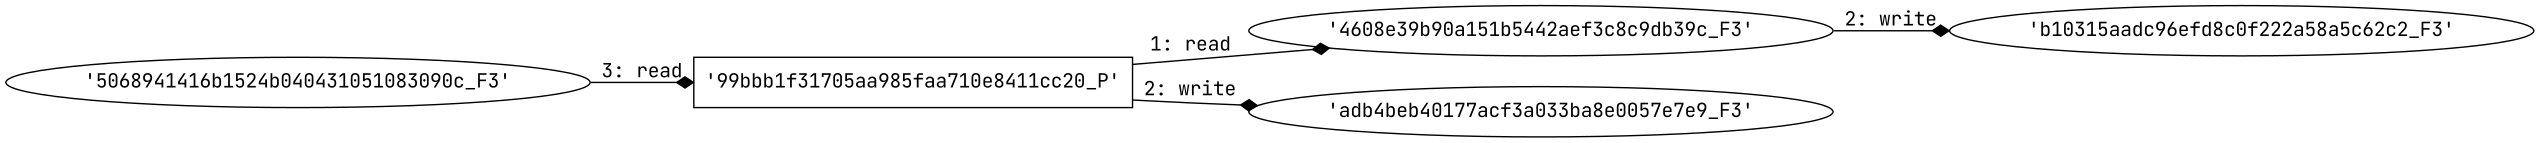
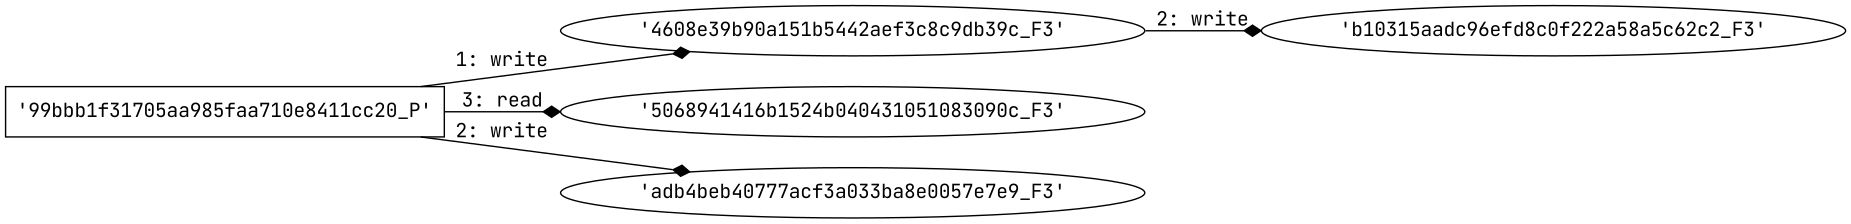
edge "'99bbb1f31705aa985faa710e8411cc20_P'" -> "'4608e39b90a151b5442aef3c8c9db39c_F3'": label "1: read" -> "1: write"
edge "'5068941416b1524b040431051083090c_F3'" -> "'99bbb1f31705aa985faa710e8411cc20_P'": reversed
node "'adb4beb40177acf3a033ba8e0057e7e9_F3'": label "'adb4beb40177acf3a033ba8e0057e7e9_F3'" -> "'adb4beb40777acf3a033ba8e0057e7e9_F3'"
